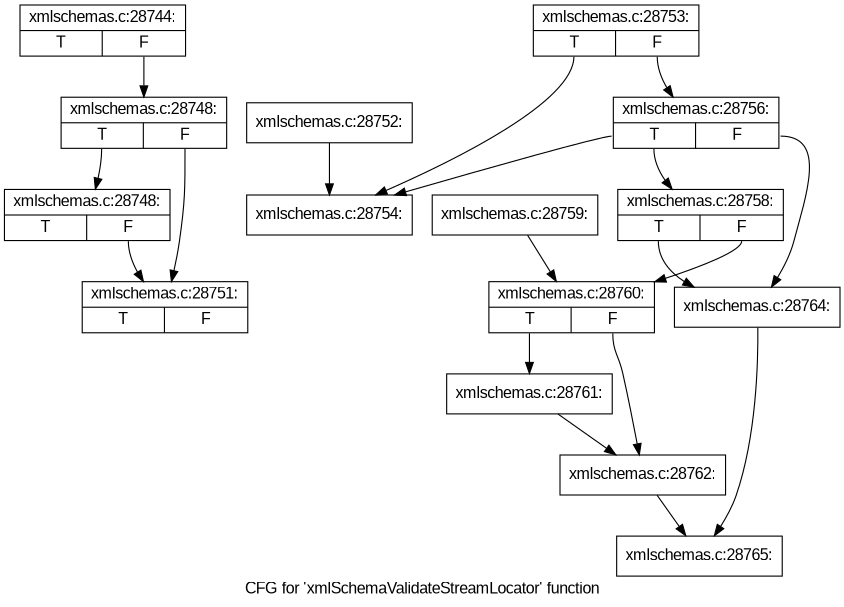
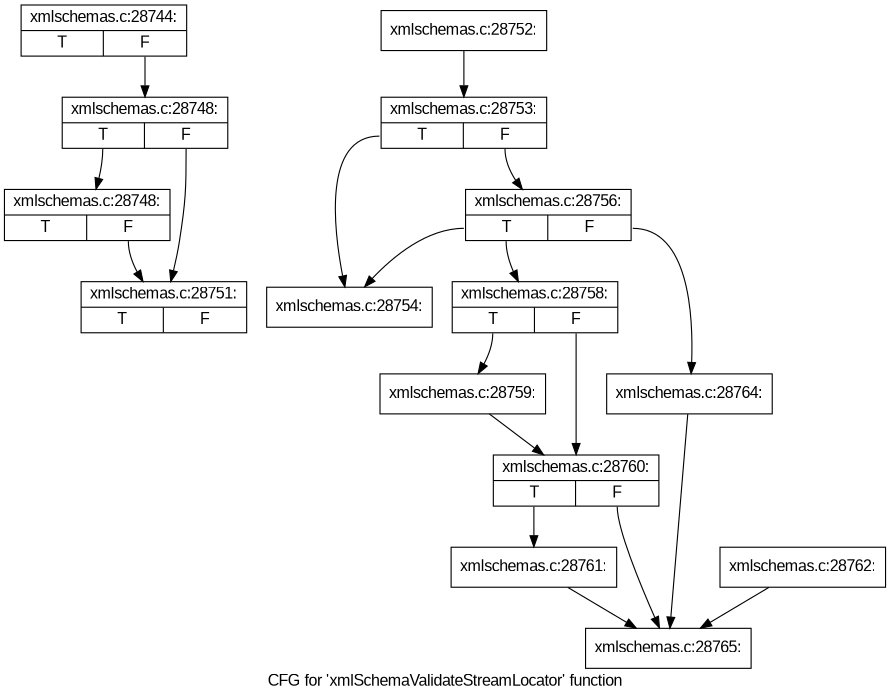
edge "xmlschemas.c:28752:" -> "xmlschemas.c:28754:": now "xmlschemas.c:28752:" -> "xmlschemas.c:28753:"
edge "xmlschemas.c:28758:" -> "xmlschemas.c:28764:": now "xmlschemas.c:28758:" -> "xmlschemas.c:28759:"
edge "xmlschemas.c:28760:" -> "xmlschemas.c:28762:": now "xmlschemas.c:28760:" -> "xmlschemas.c:28765:"
edge "xmlschemas.c:28761:" -> "xmlschemas.c:28762:": now "xmlschemas.c:28761:" -> "xmlschemas.c:28765:"
